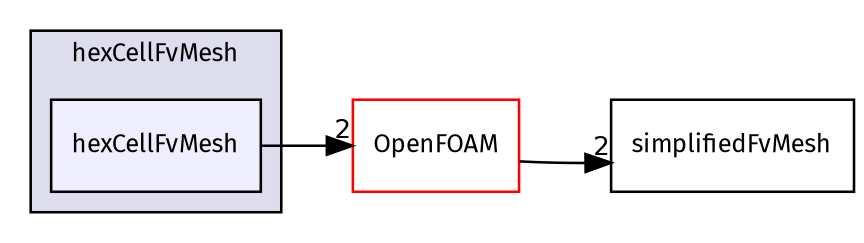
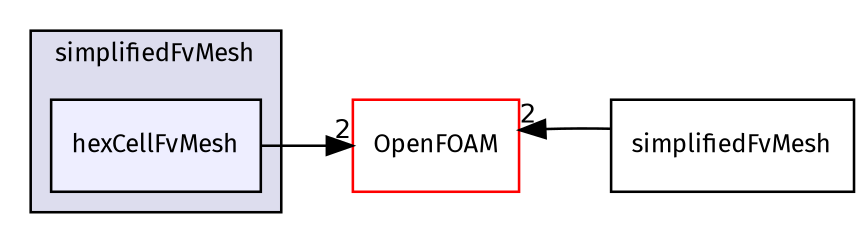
cluster "hexCellFvMesh": label "hexCellFvMesh" -> "simplifiedFvMesh"
edge "OpenFOAM" -> "simplifiedFvMesh": reversed
